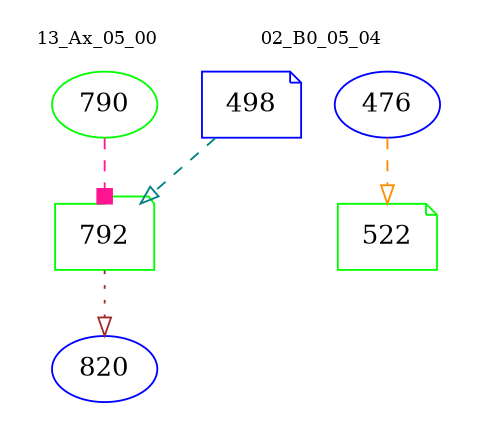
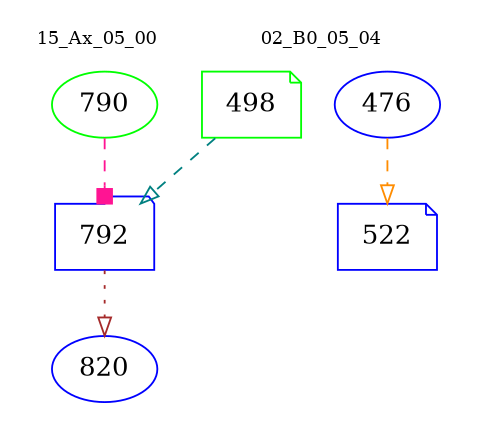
cluster "13_Ax_05_00": label "13_Ax_05_00" -> "15_Ax_05_00"
node "498": color blue -> green
node "792": color green -> blue
node "522": color green -> blue
